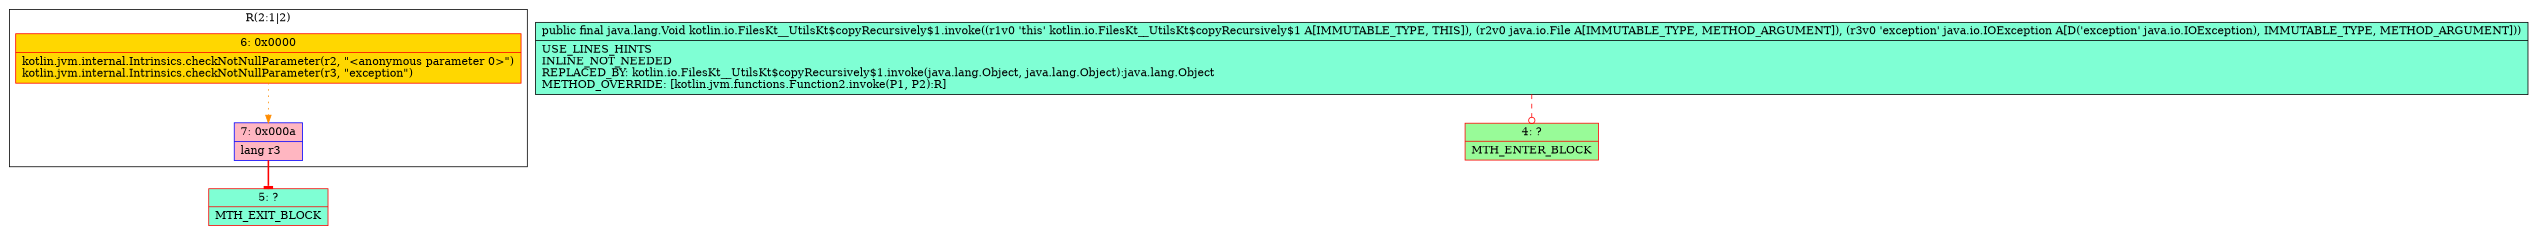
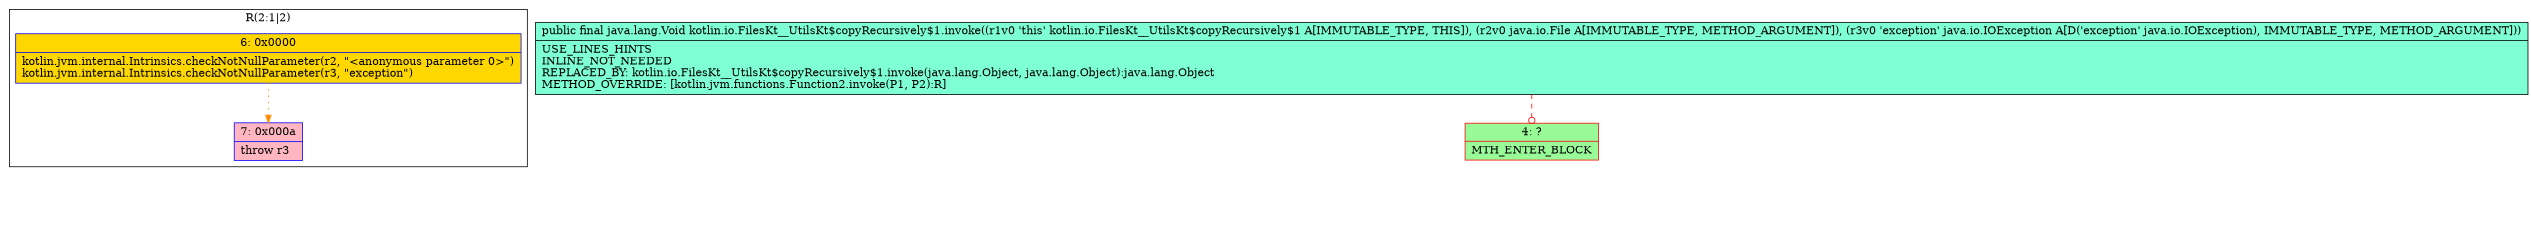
node "6: 0x0000": color red -> blue
node "7: 0x000a": text "lang r3" -> "throw r3"
node "5: ?": removed
